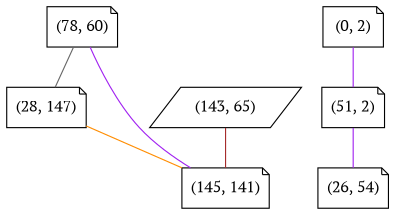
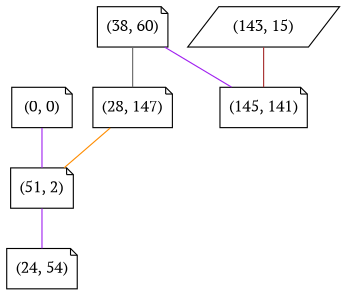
node "(78, 60)": label "(78, 60)" -> "(38, 60)"
node "(0, 2)": label "(0, 2)" -> "(0, 0)"
node "(143, 65)": label "(143, 65)" -> "(143, 15)"
edge "(28, 147)" -- "(145, 141)": now "(28, 147)" -- "(51, 2)"
node "(26, 54)": label "(26, 54)" -> "(24, 54)"
